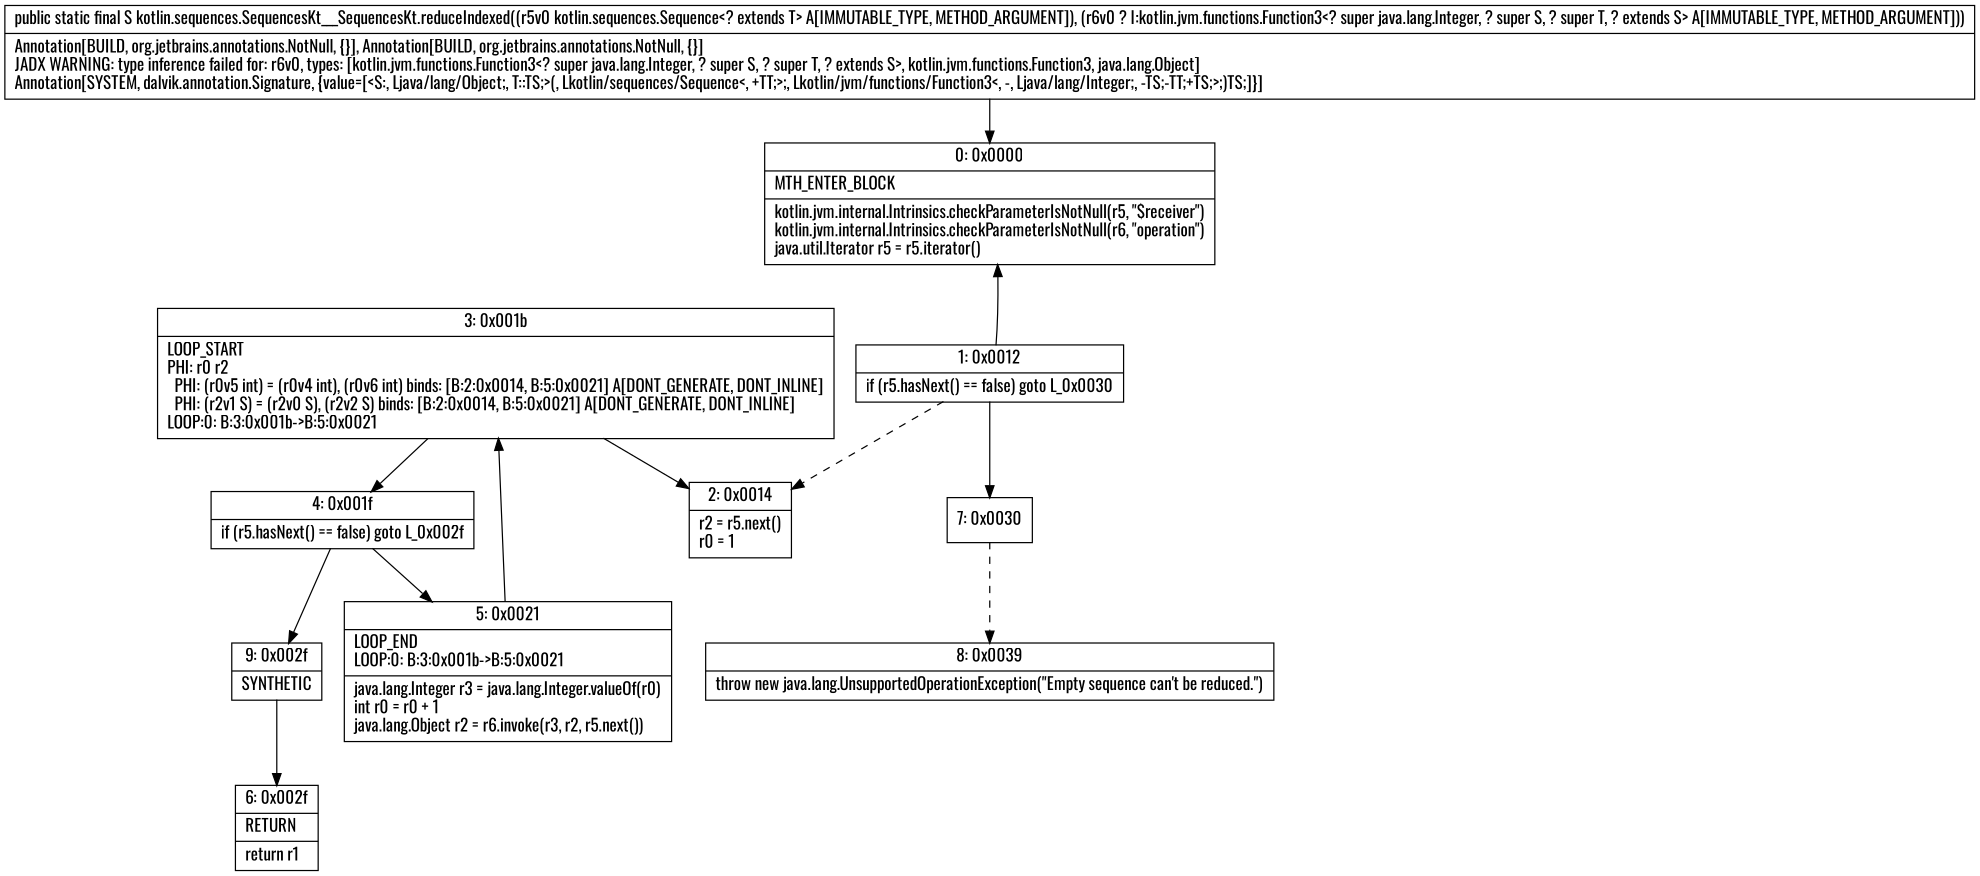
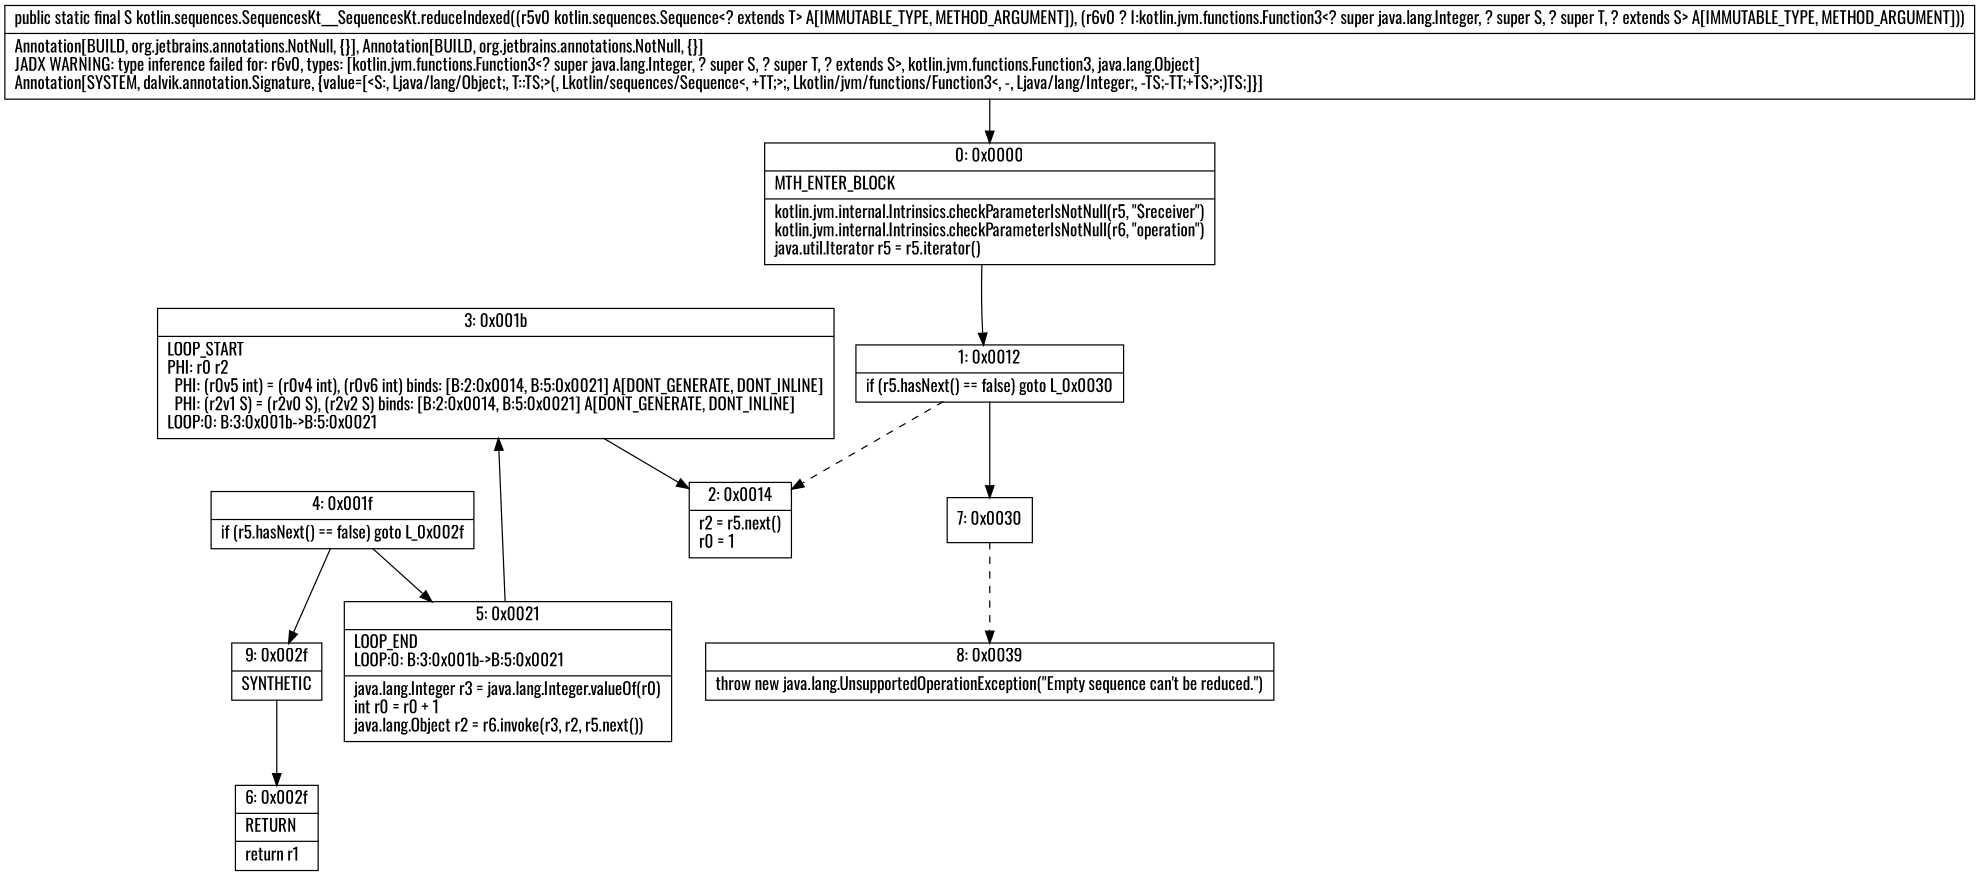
edge "1: 0x0012" -> "0: 0x0000": reversed
edge "3: 0x001b" -> "4: 0x001f": removed
